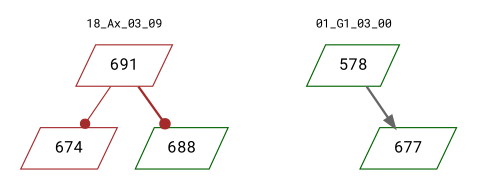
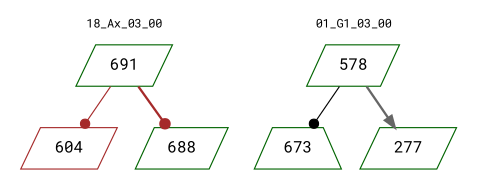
cluster "18_Ax_03_09": label "18_Ax_03_09" -> "18_Ax_03_00"
node "691": color brown -> darkgreen
node "674": label "674" -> "604"
node "673": added
node "677": label "677" -> "277"
